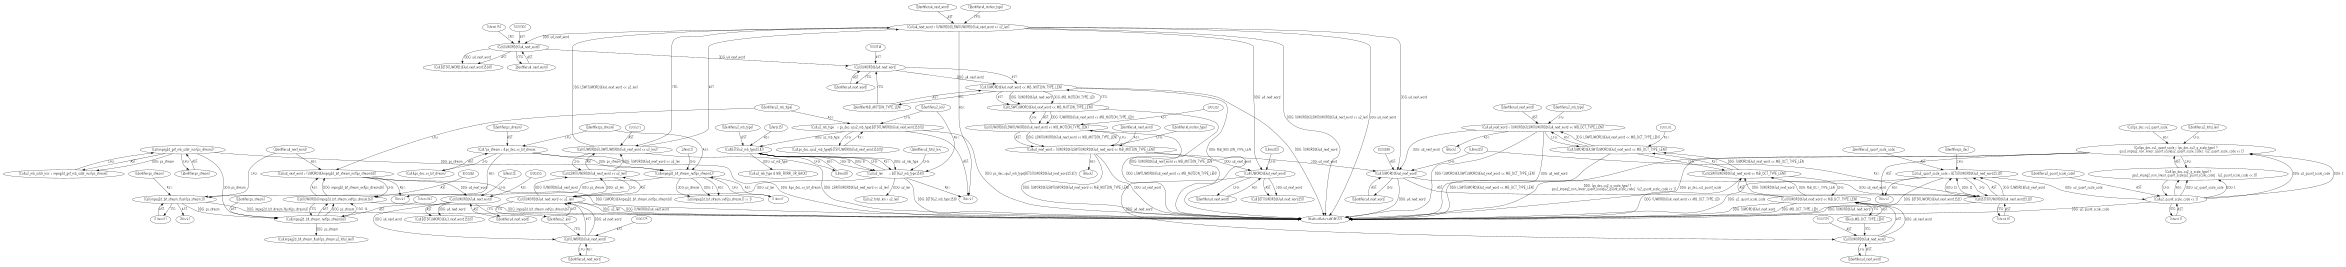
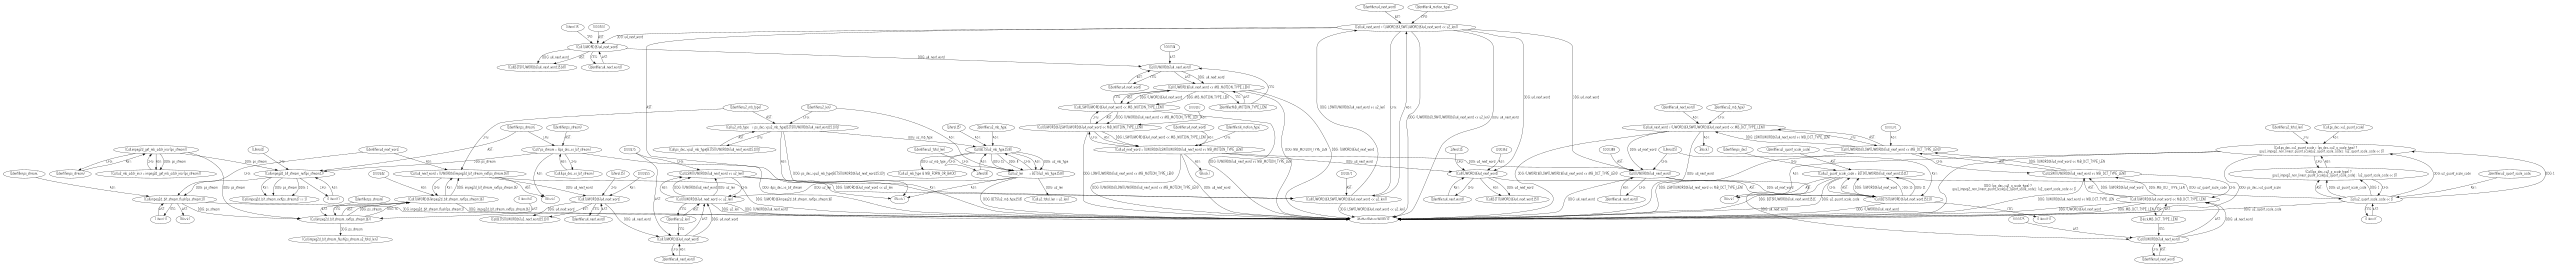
node "1000362": added
edge "(Call,(UWORD16)LSW((UWORD16)u4_next_word << u2_len))" -> "(Call,LSW((UWORD16)u4_next_word << u2_len))": now "1000275" -> "(Call,LSW((UWORD16)u4_next_word << u2_len))"
edge "(Literal,11)" -> "(Call,BITS((UWORD16)u4_next_word,15,11))": removed, label "AST:"
